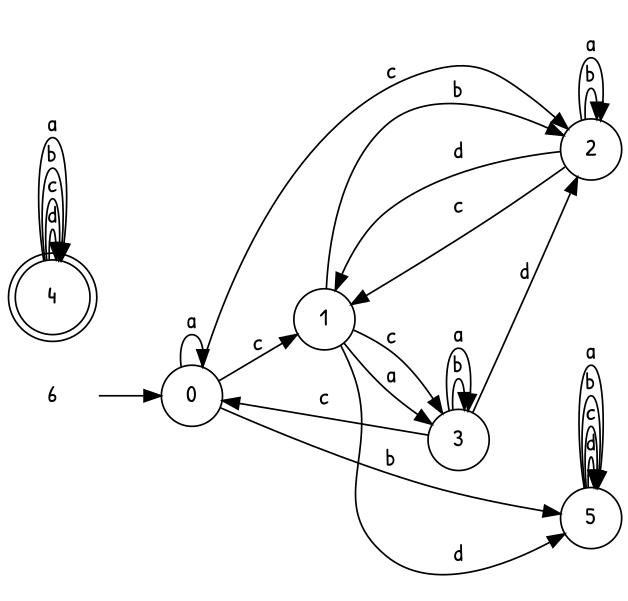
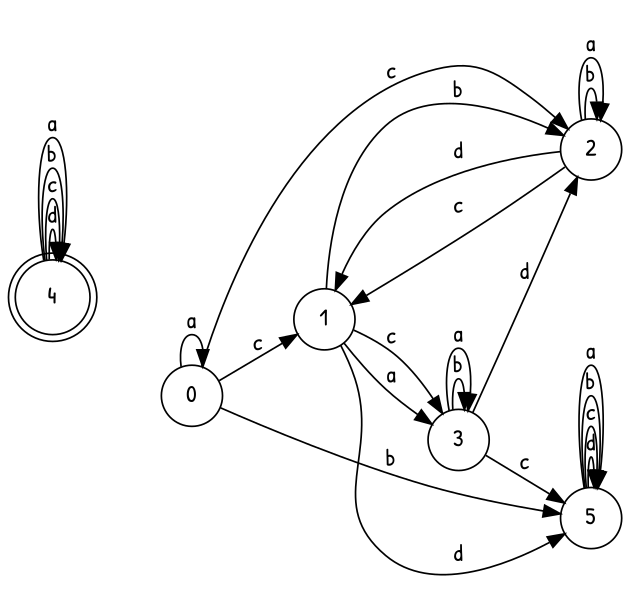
node "6": removed
edge "3" -> "0": now "3" -> "5"
